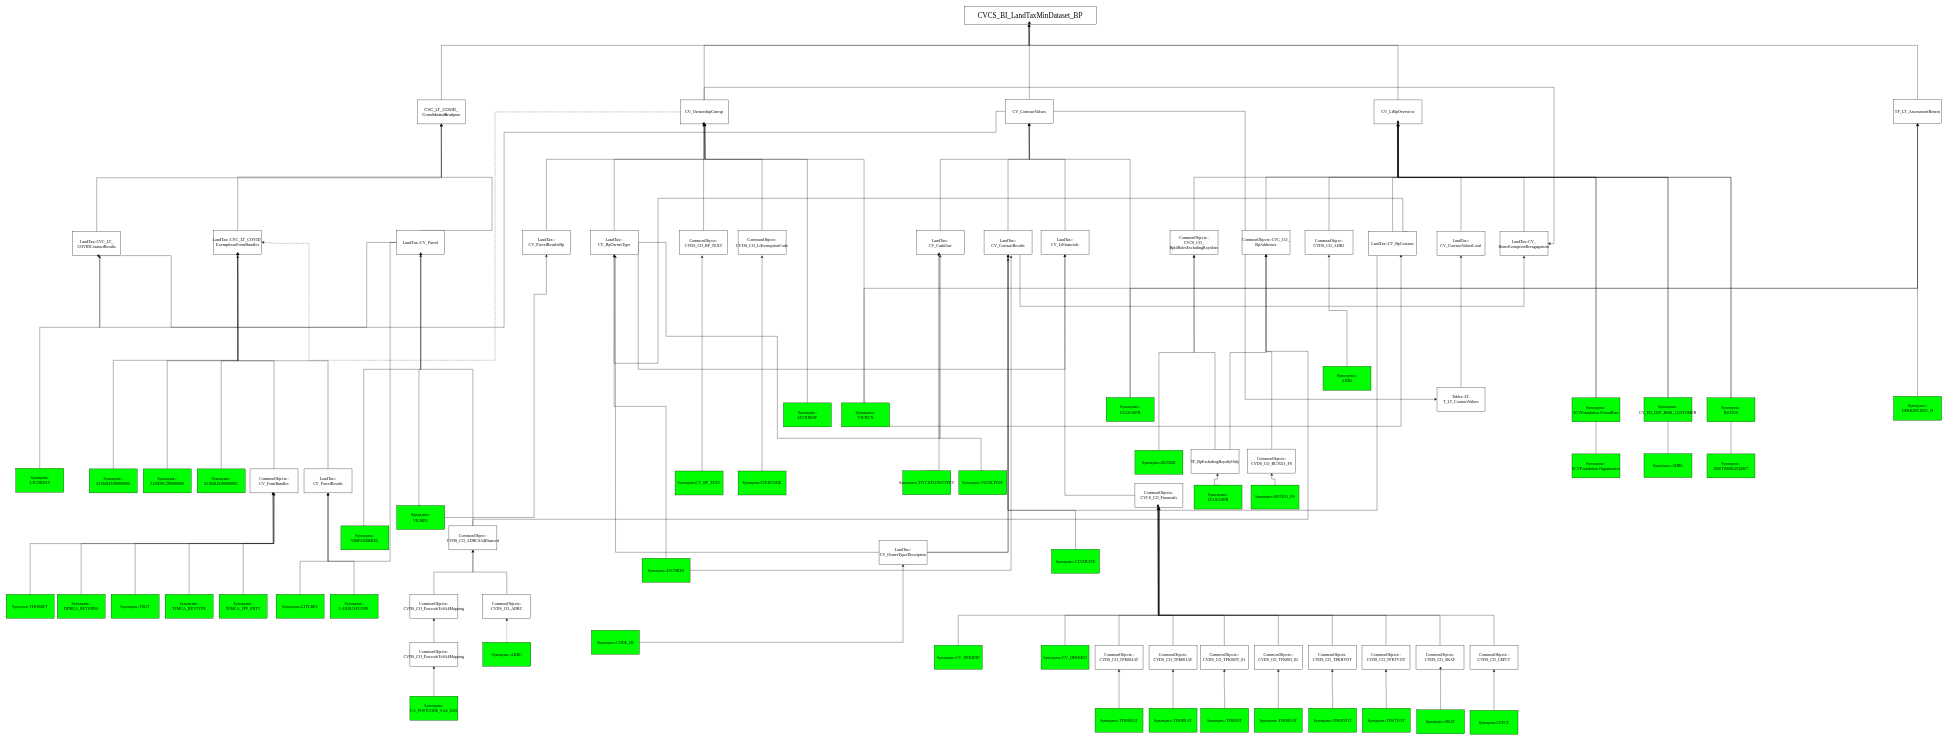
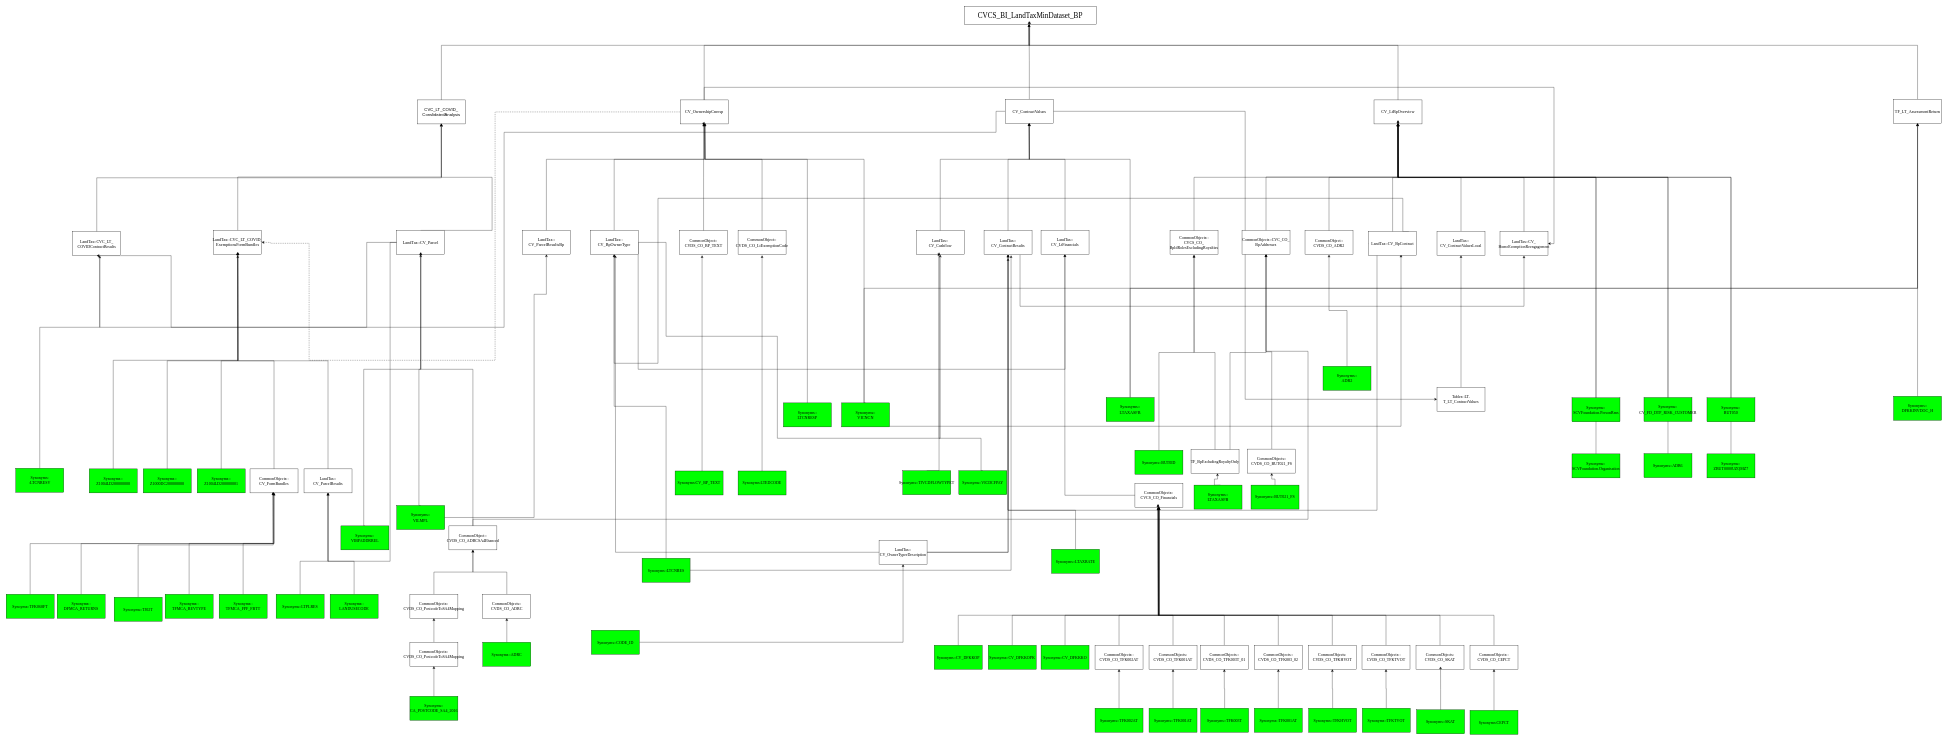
node "Synonyms::TJ02T": moved (135, 606) -> (138, 609)
edge "Synonyms::ADRC" -> "CommonObjects:: CVDS_CO_ADRC": style dashed -> solid
edge "Synonyms::CV_DFKKOPK" -> "CommonObjects:: CVCS_CO_Financials": added
node "Synonyms::CV_DFKKOPK": added
